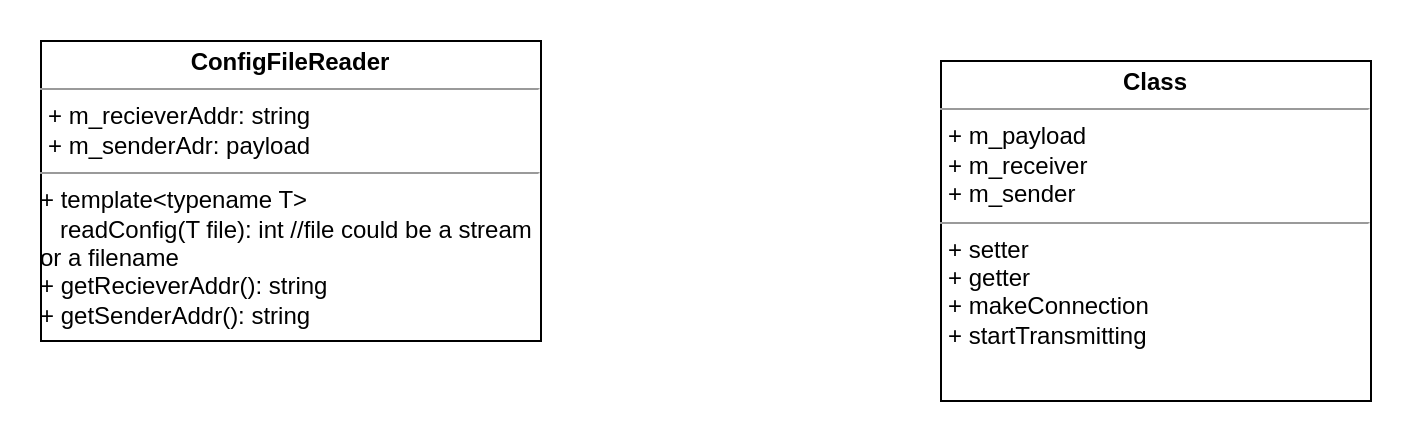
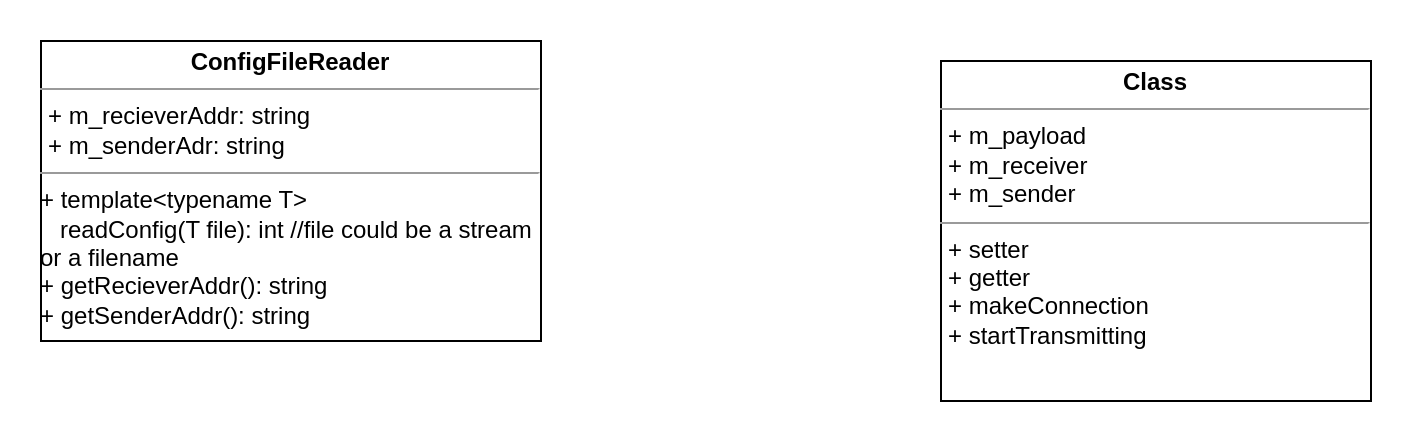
node "ConfigFileReader + m_recieverAddr: string+ m_senderAdr: payload + template<typename T> readConfig(T file): int //file could be a stream or a filename + getRecieverAddr(): string + getSenderAddr(): string": label "ConfigFileReader + m_recieverAddr: string+ m_senderAdr: payload + template<typename T> readConfig(T file): int //file could be a stream or a filename + getRecieverAddr(): string + getSenderAddr(): string" -> "ConfigFileReader + m_recieverAddr: string+ m_senderAdr: string + template<typename T> readConfig(T file): int //file could be a stream or a filename + getRecieverAddr(): string + getSenderAddr(): string"
